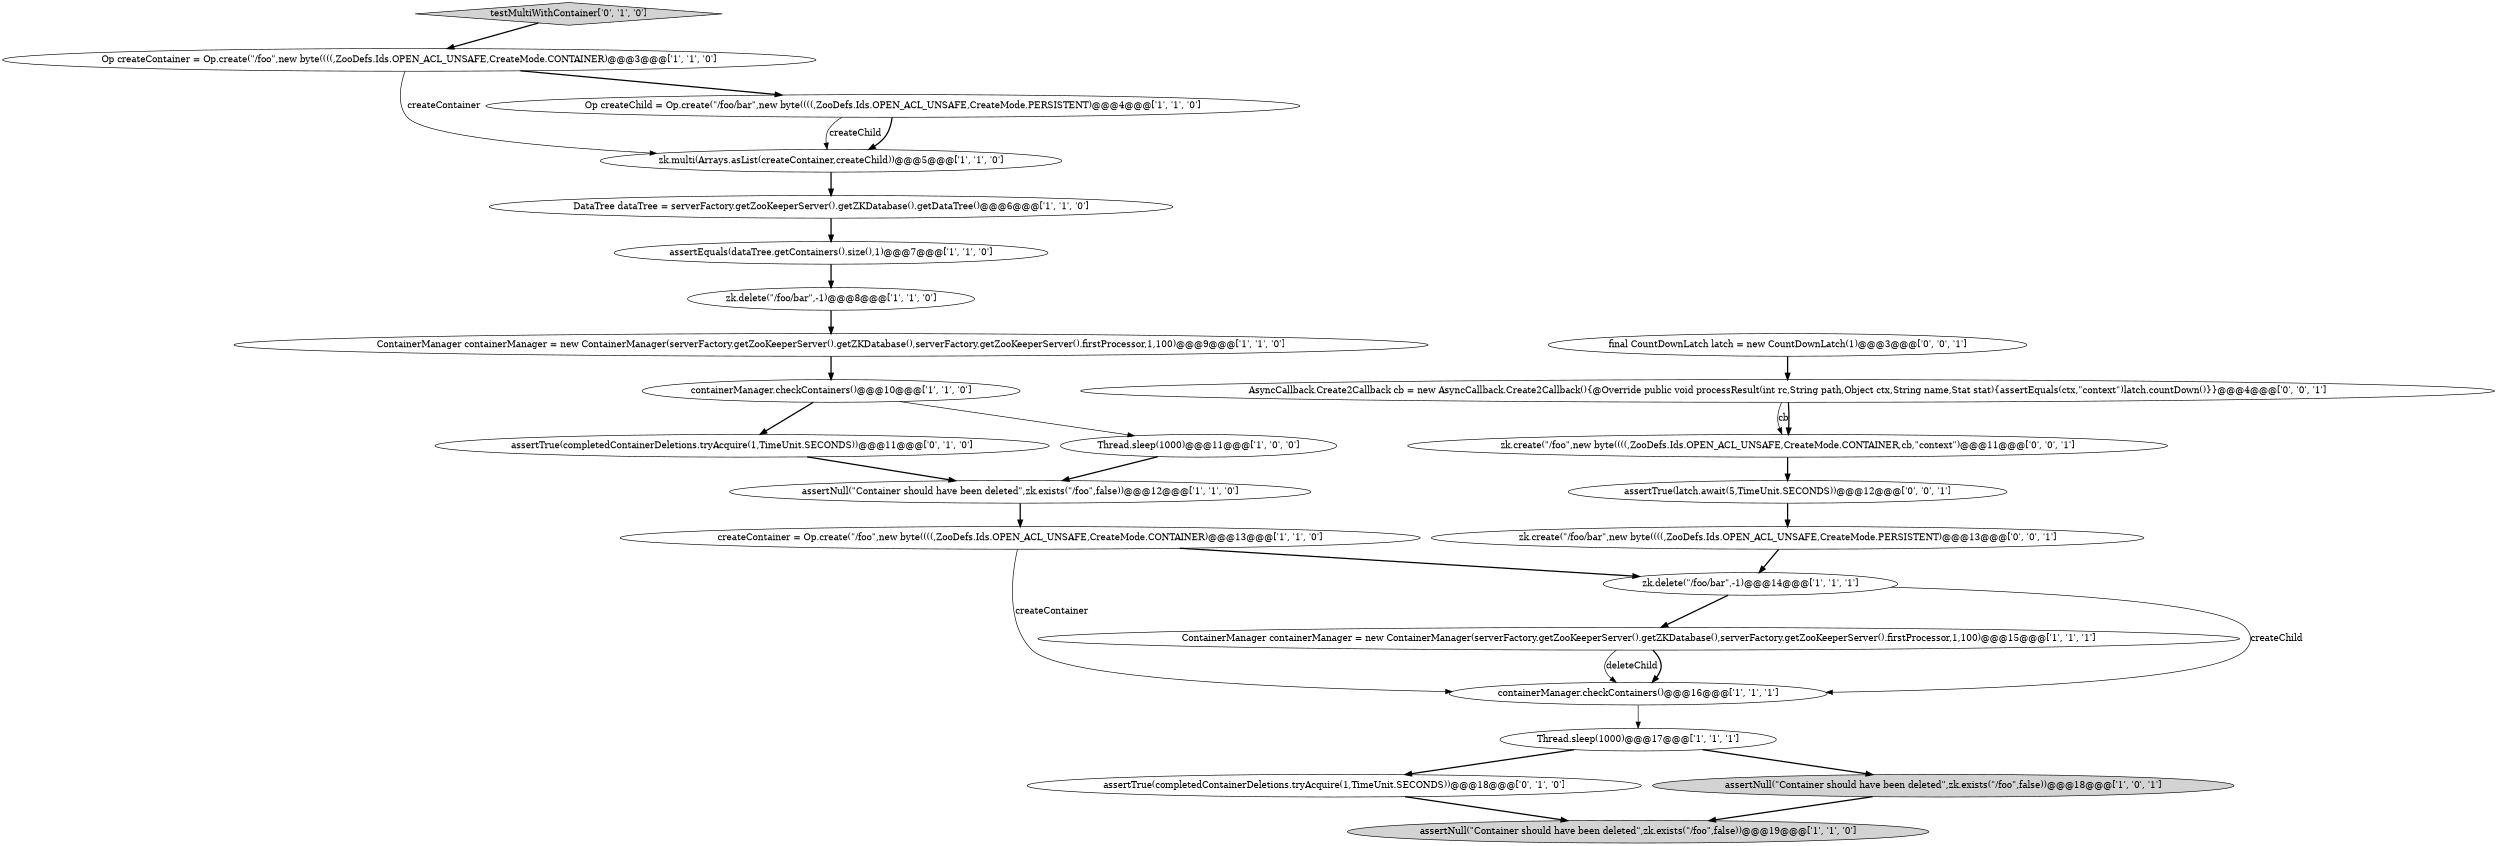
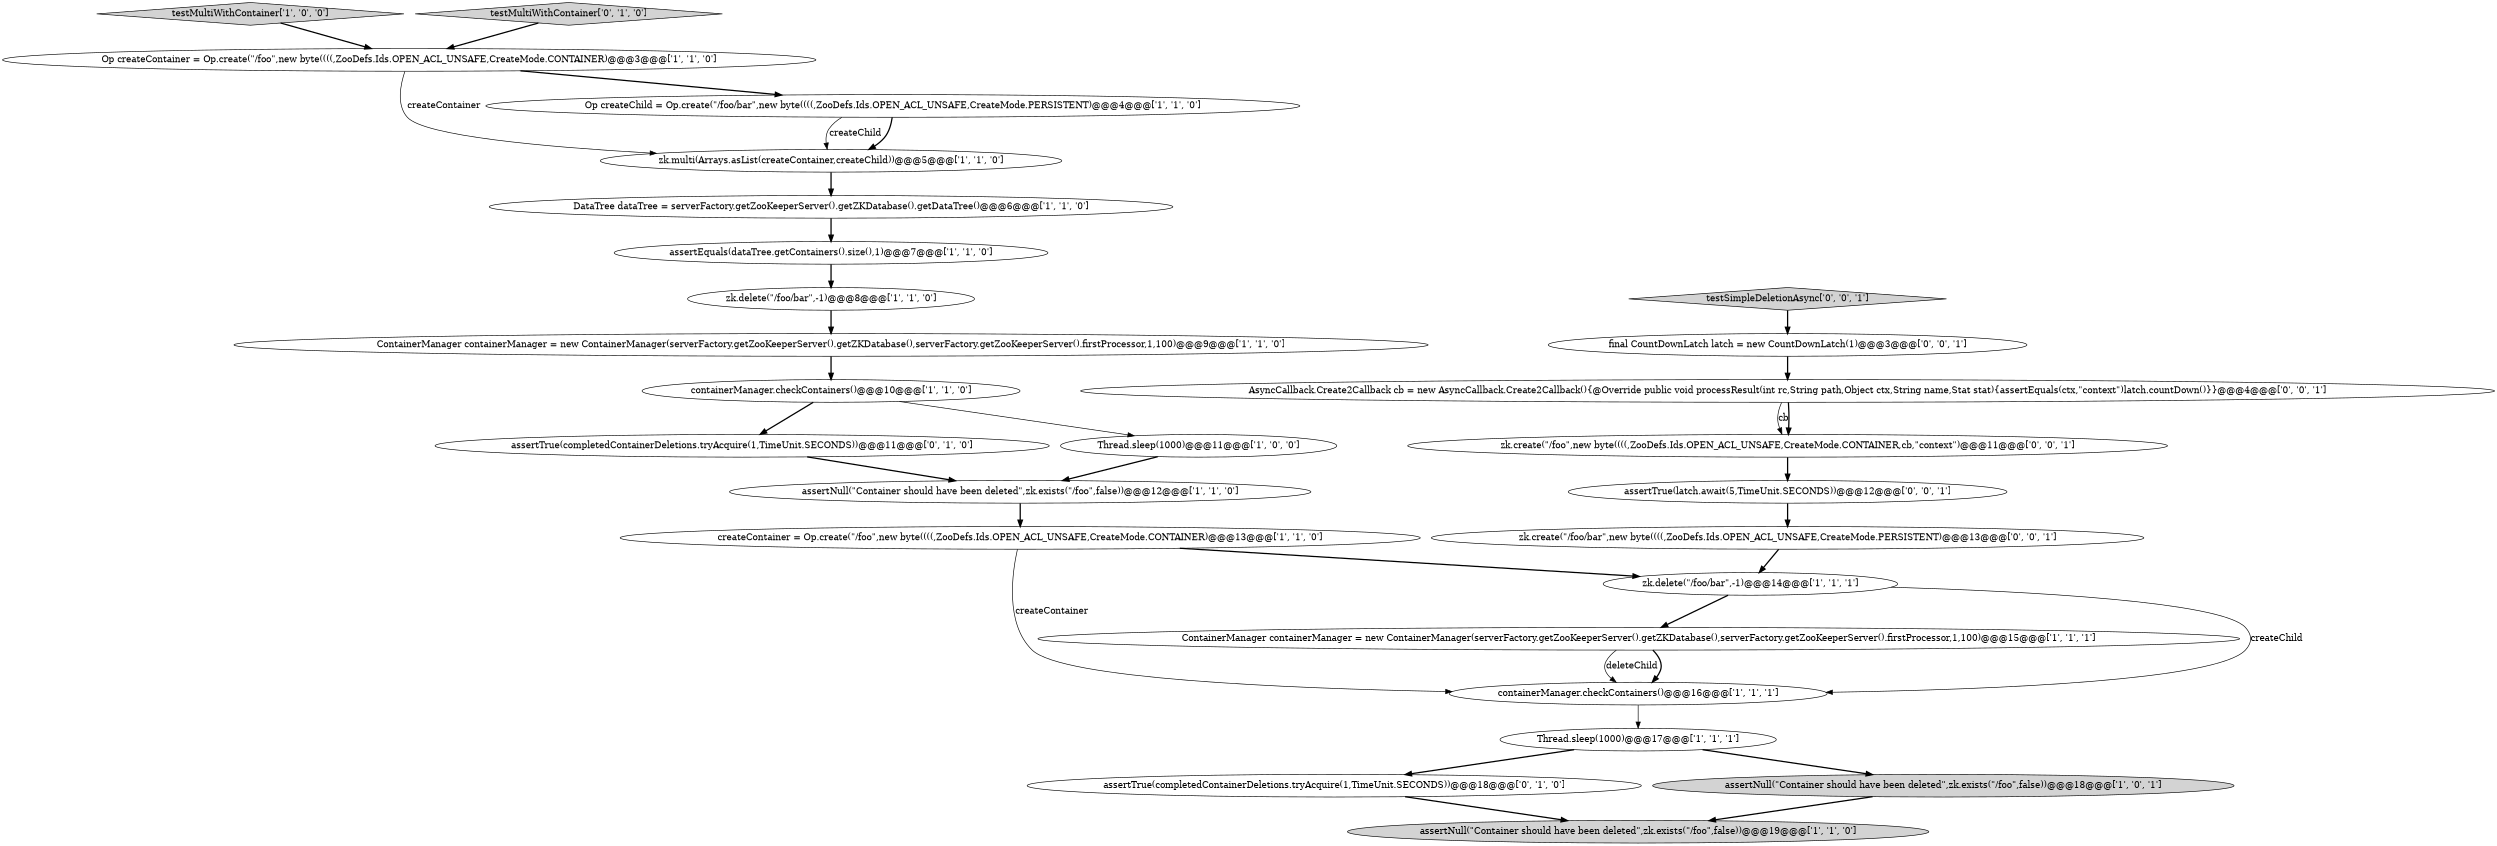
node "testMultiWithContainer['1', '0', '0']": added
node "testSimpleDeletionAsync['0', '0', '1']": added
